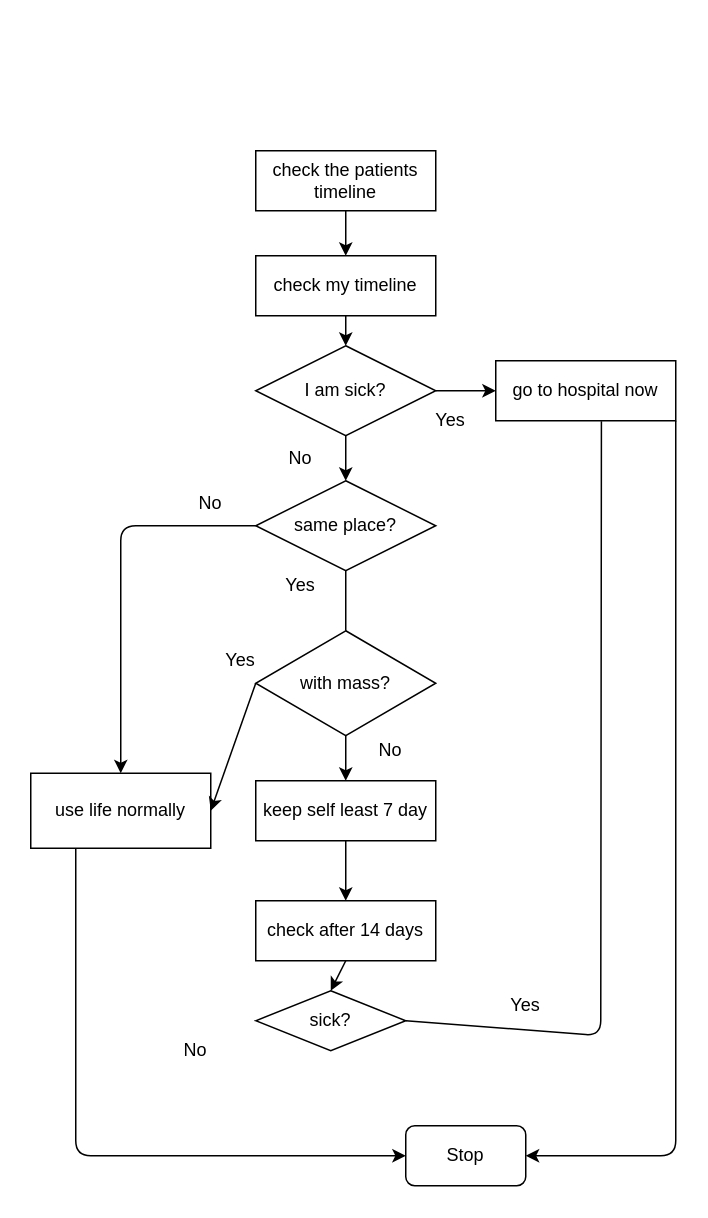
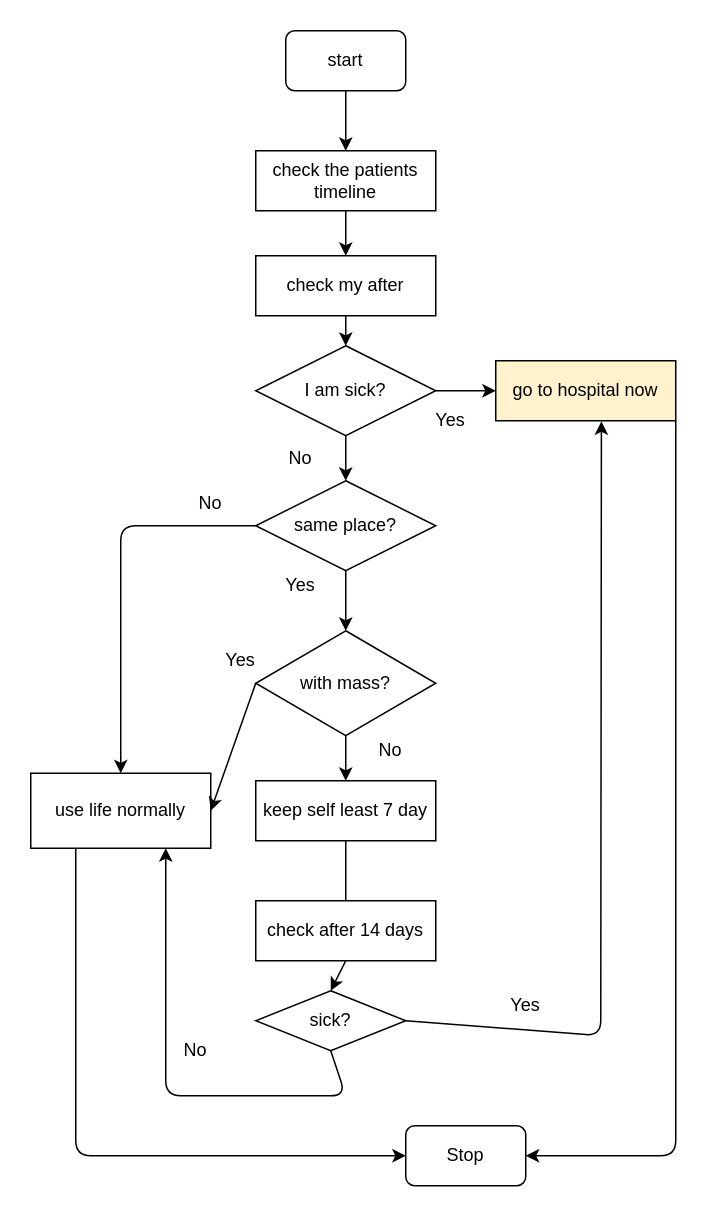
node "start": added
edge "start" -> "check the patients timeline": added
node "check my timeline": label "check my timeline" -> "check my after"
node "go to hospital now": fillcolor #ffffff -> #fff2cc
edge "go to hospital now" -- "sick?": arrowhead none -> classic
edge "same place?" -- "with mass?": arrowhead none -> classic
edge "keep self least 7 day" -> "check after 14 days": arrowhead classic -> none
edge "sick?" -> "use life normally": added
